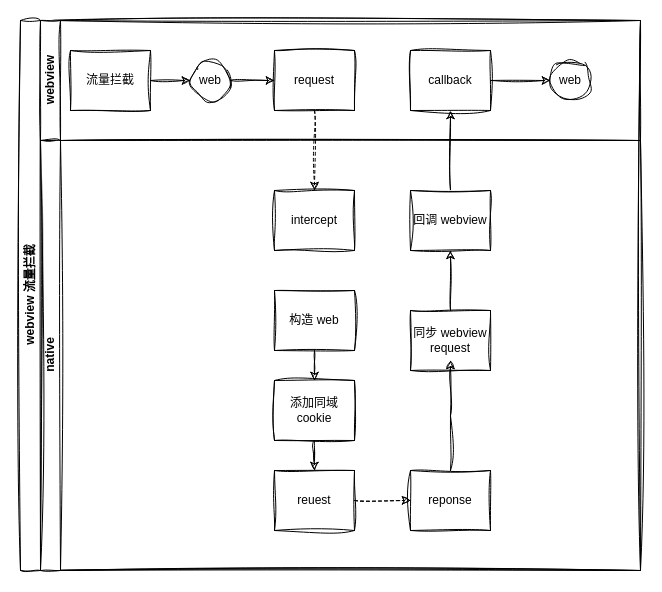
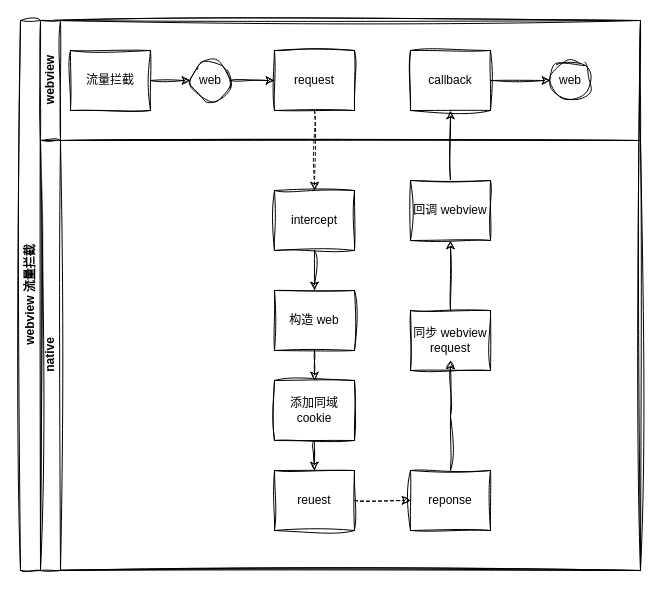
node "回调 webview": moved (451, 221) -> (451, 211)
edge "intercept" -> "构造 web": added
